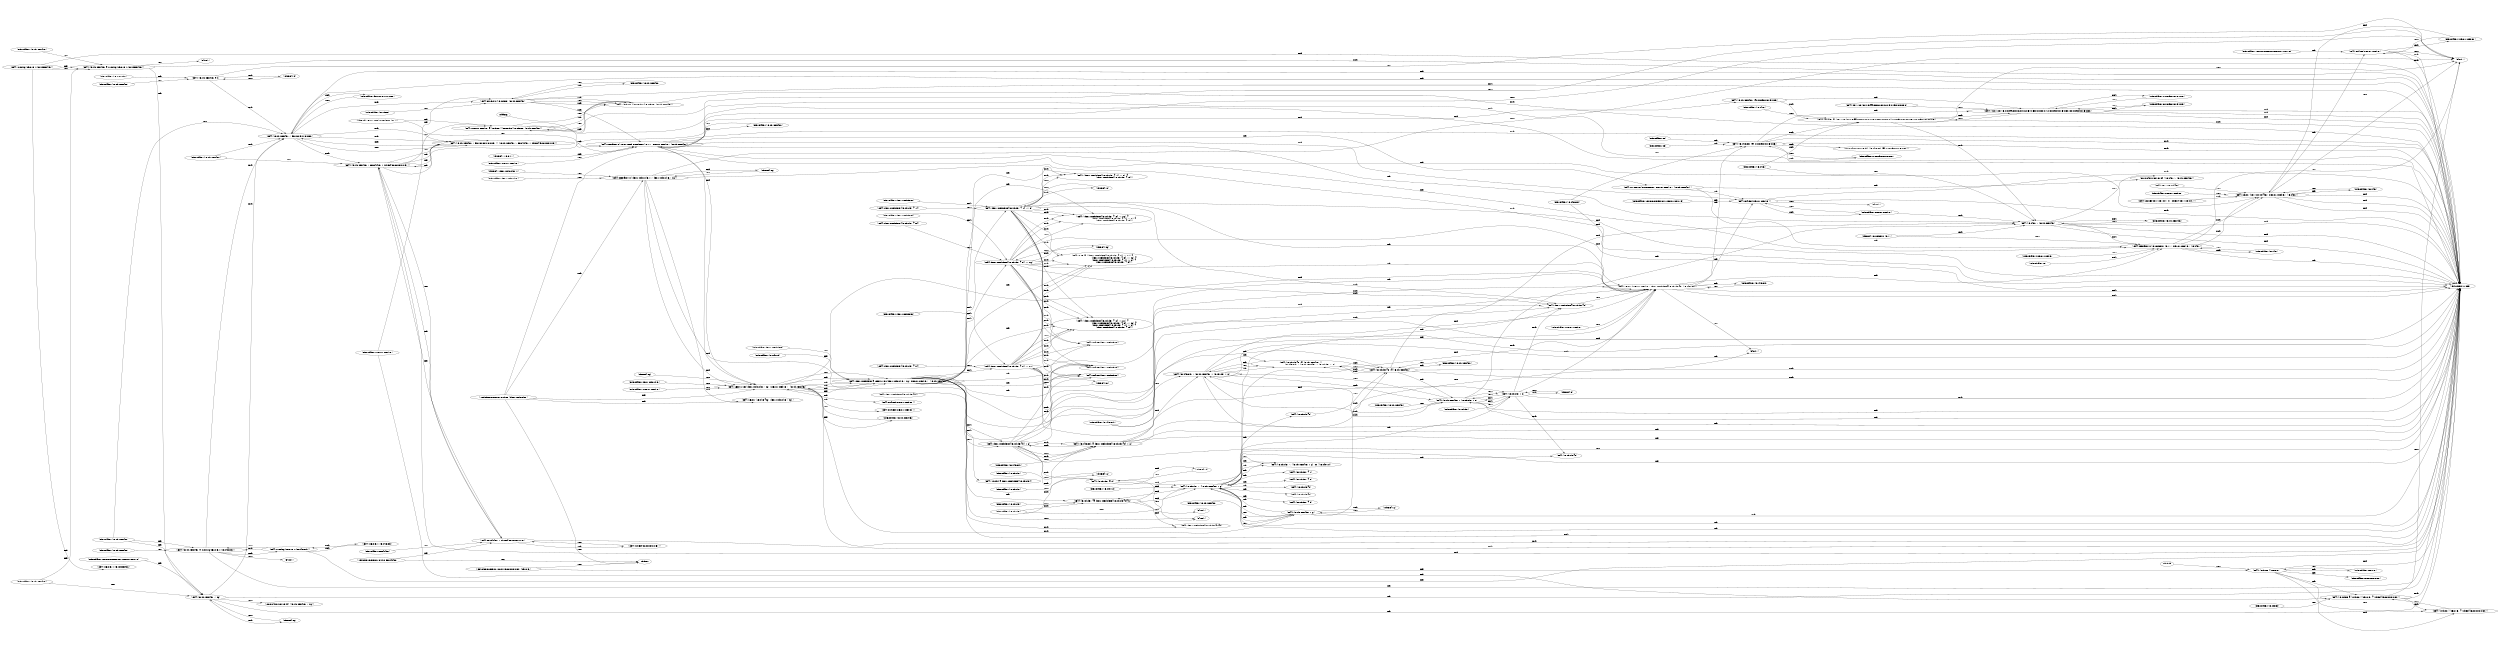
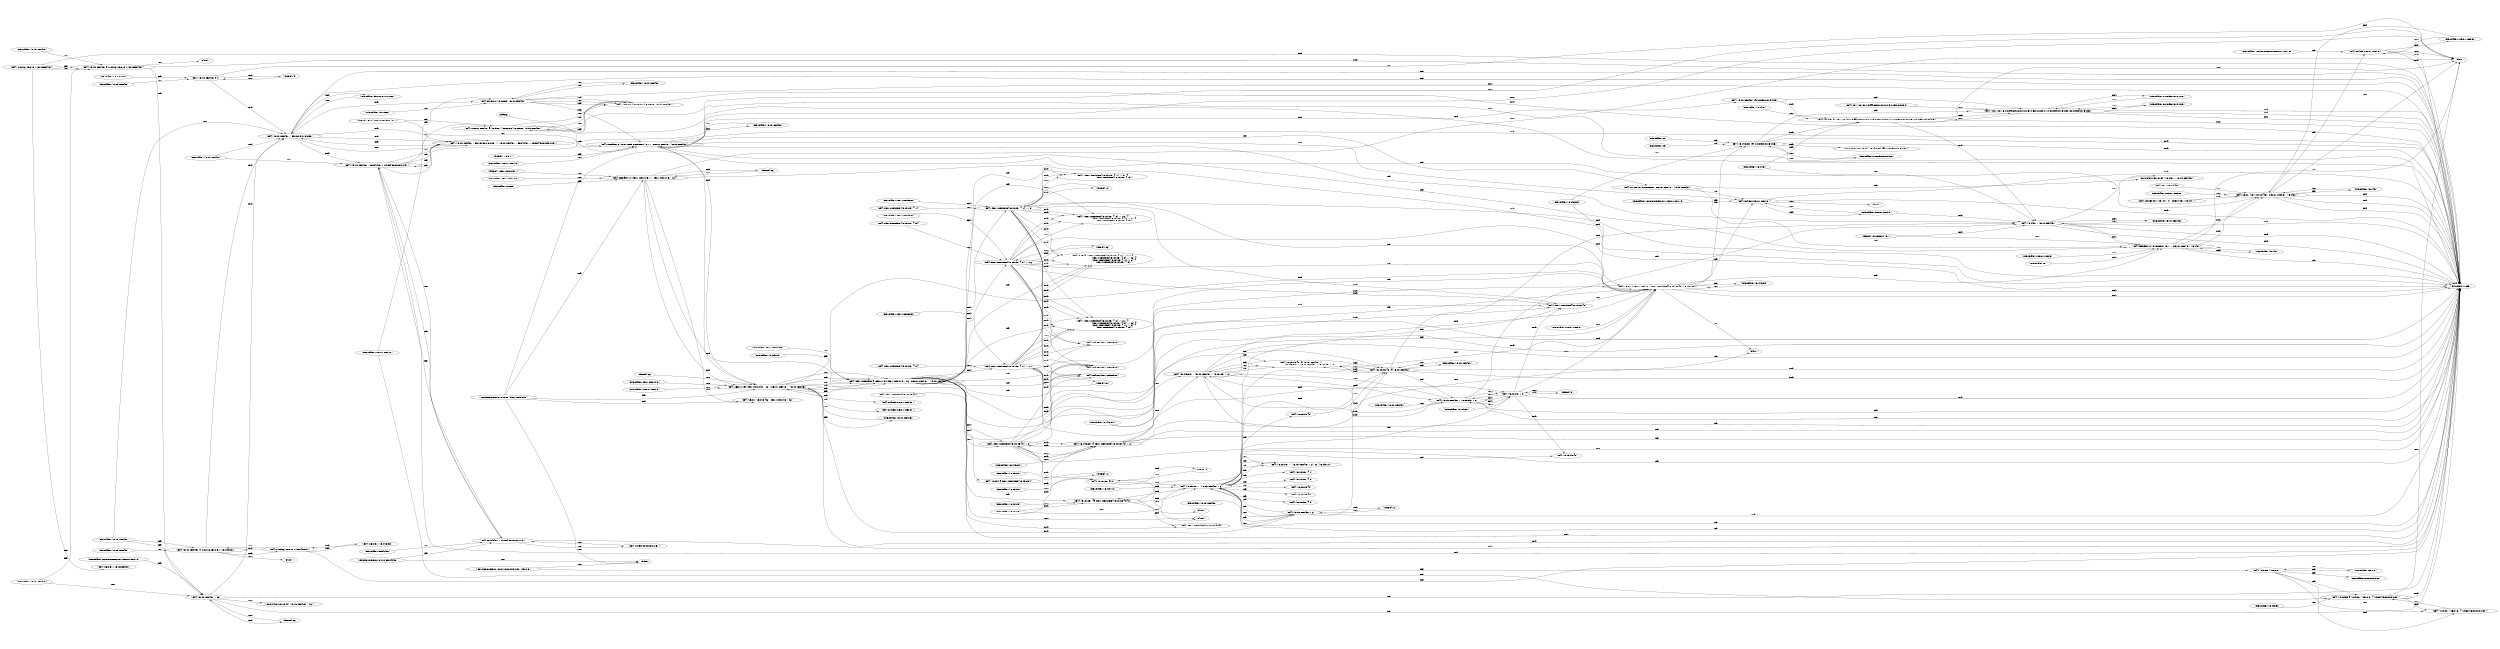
node "(Identifier,tmp_sa)": added
edge "(Call,key_index < (key_bytes_len - 6))" -> "(Call,key_index+8 >= key_bytes_len)": added, label "DDG:"
edge "(Call,(guint8 *)pEAPKey)" -> "(MethodReturn,RET)": removed, label "DDG:"
node "1000209": removed
edge "(Call,key_bytes_len = pntoh16(pEAPKey->key_length))" -> "(MethodReturn,RET)": removed, label "DDG:"
